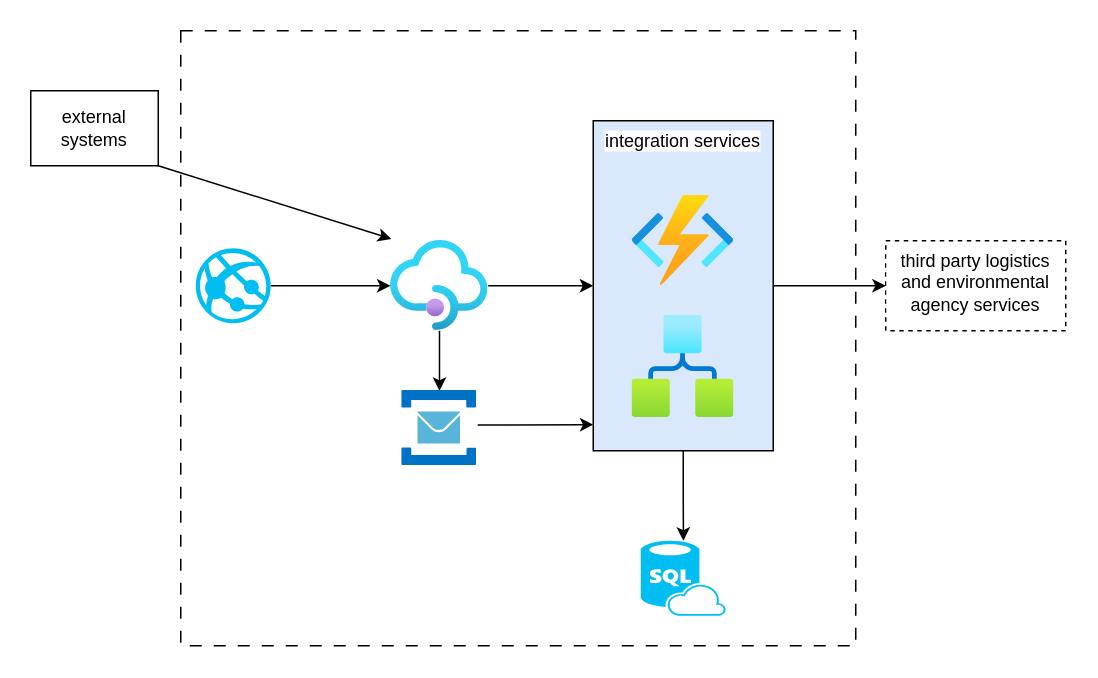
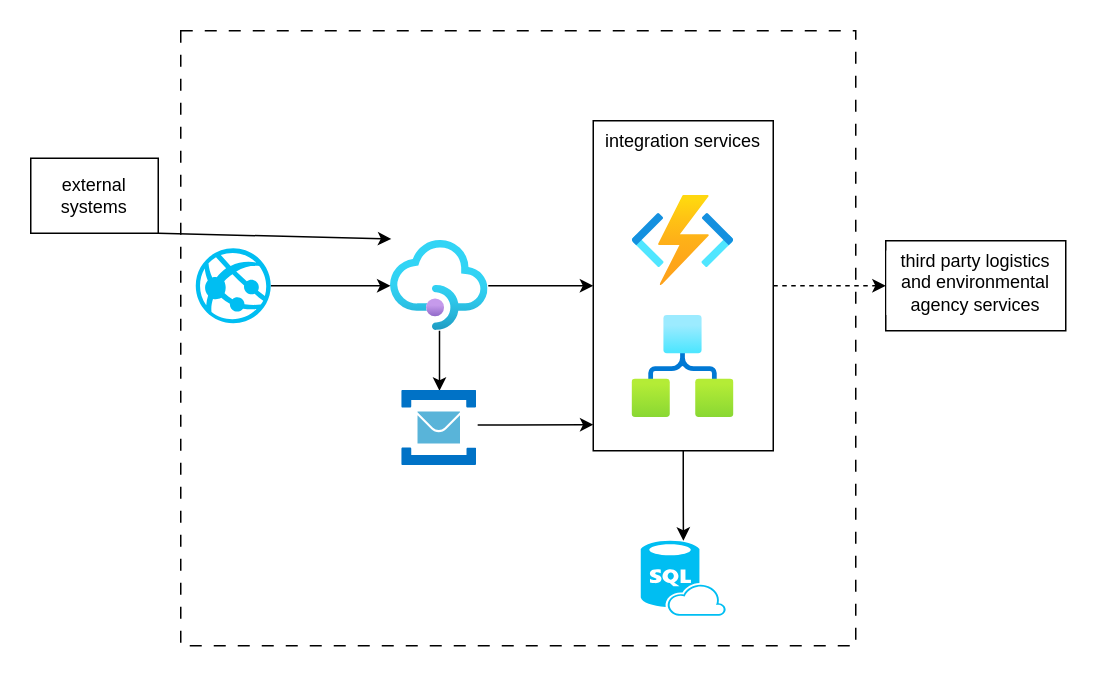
node "external systems": moved (95, 128) -> (95, 196)
node "integration services": fillcolor #dae8fc -> #ffffff
edge "integration services" -> "third party logistics and environmental agency services": style solid -> dashed
node "third party logistics and environmental agency services": style dashed -> solid
